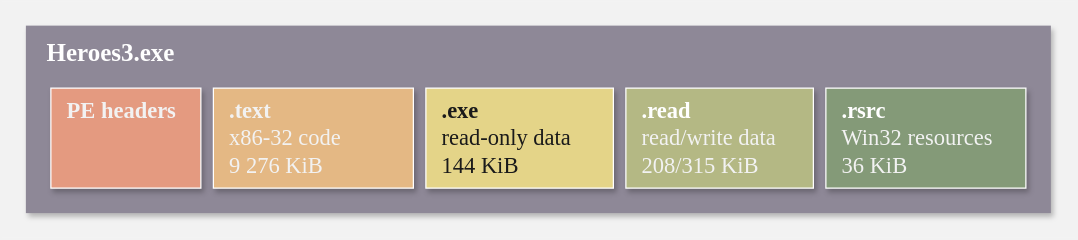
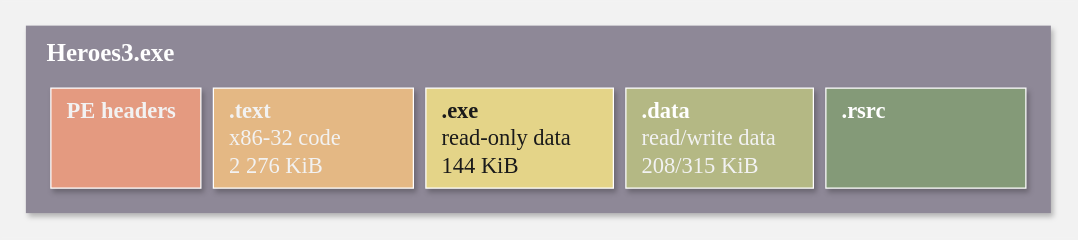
node ".read": label ".read" -> ".data"
node "x86-32 code 9 276 KiB": label "x86-32 code 9 276 KiB" -> "x86-32 code 2 276 KiB"
node "Win32 resources 36 KiB": removed
